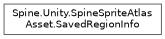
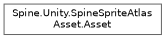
node "Spine.Unity.SpineSpriteAtlas Asset.SavedRegionInfo": label "Spine.Unity.SpineSpriteAtlas Asset.SavedRegionInfo" -> "Spine.Unity.SpineSpriteAtlas Asset.Asset"
